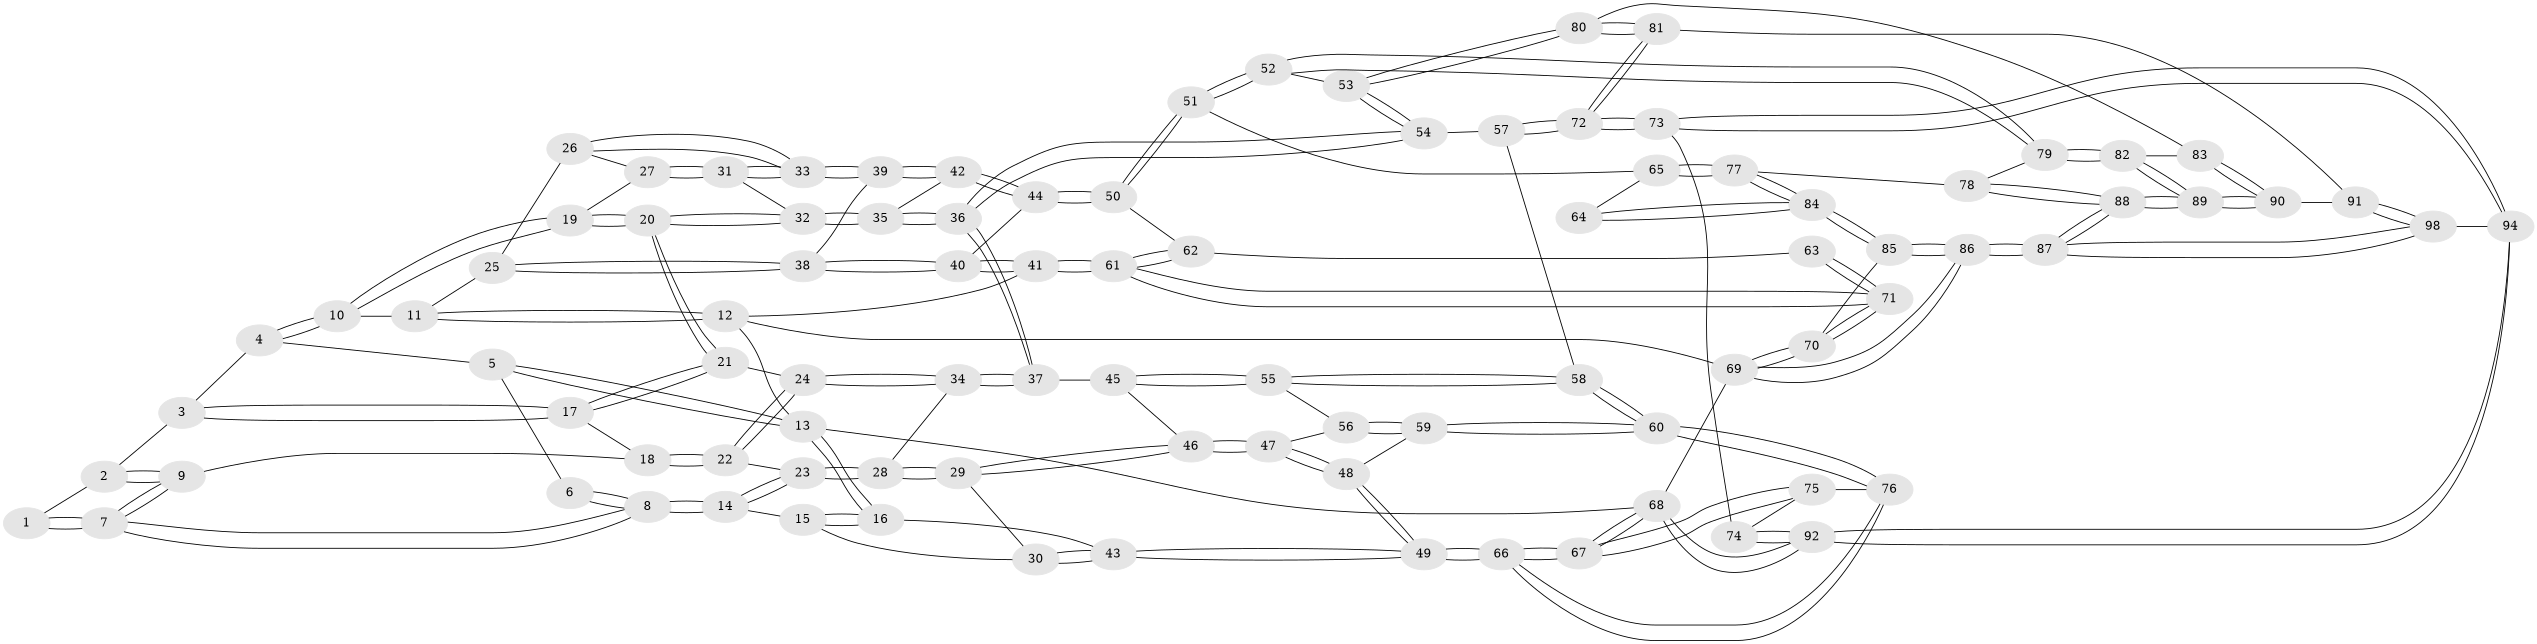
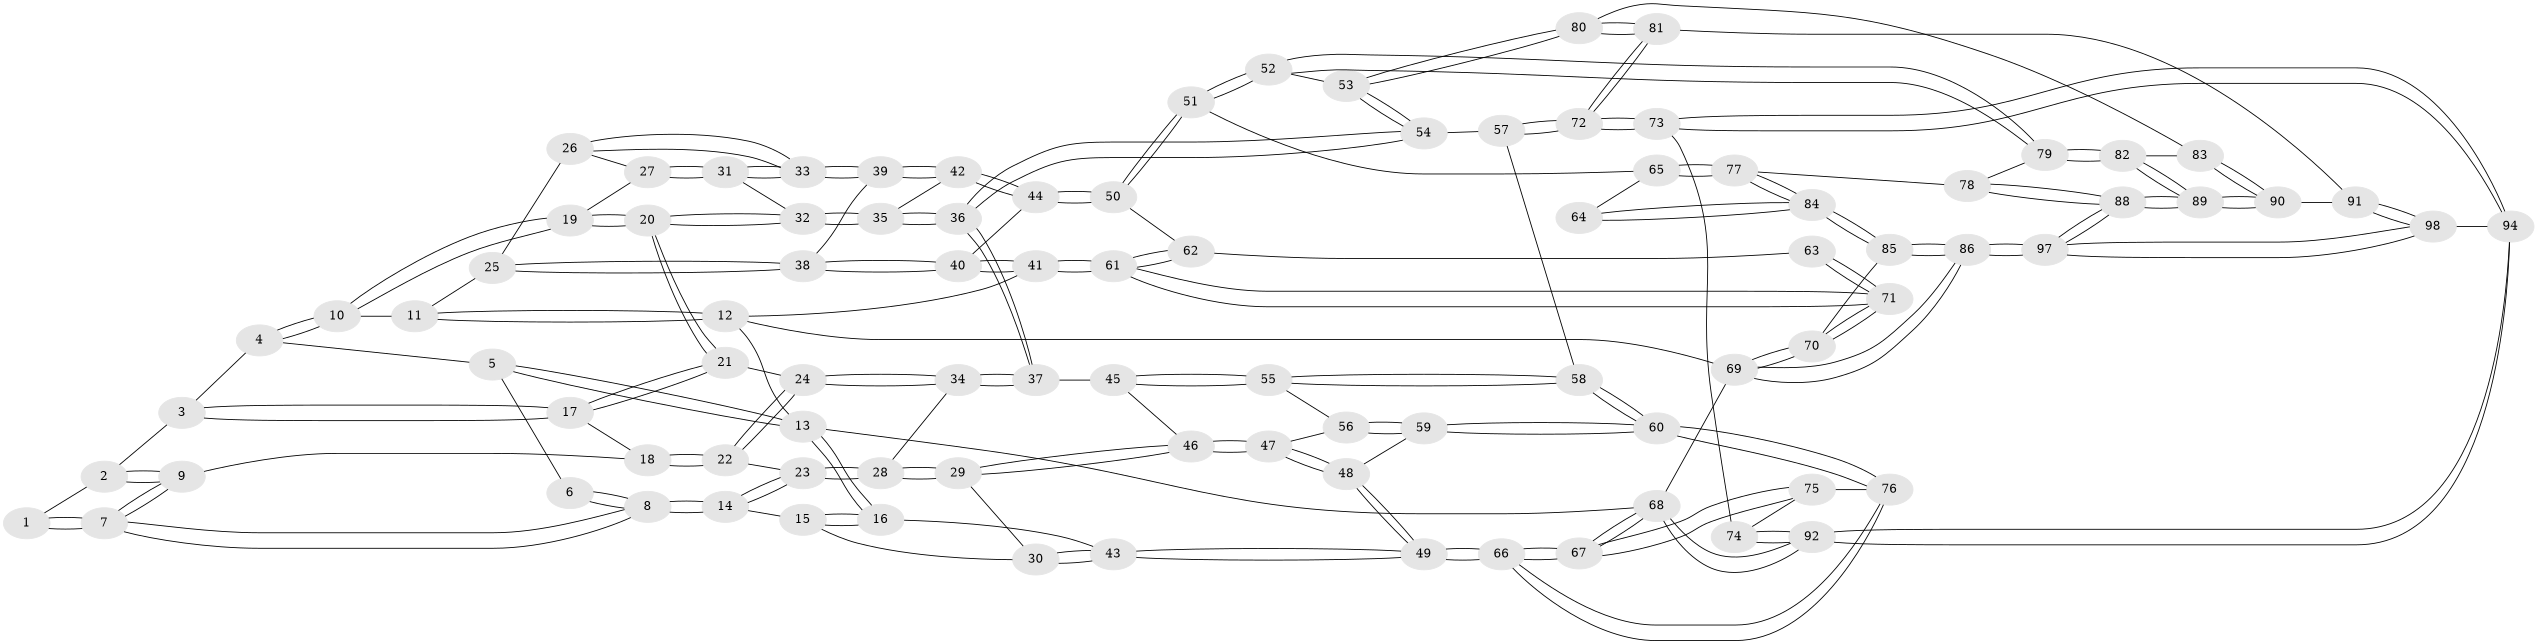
node "87": label "87" -> "97"
